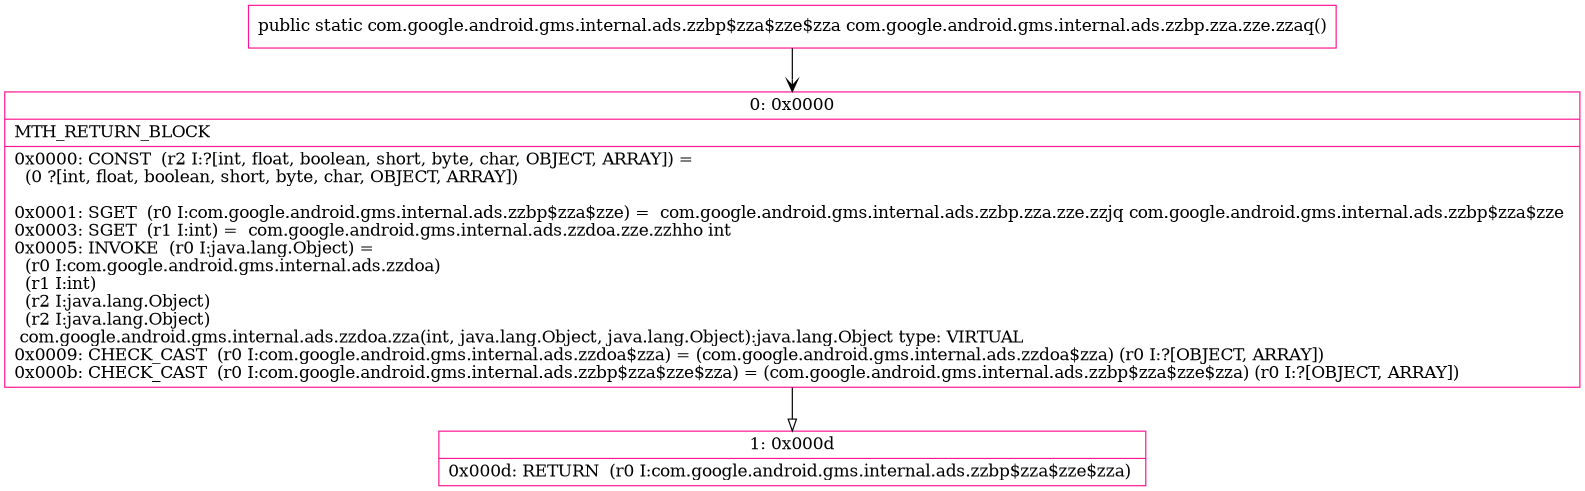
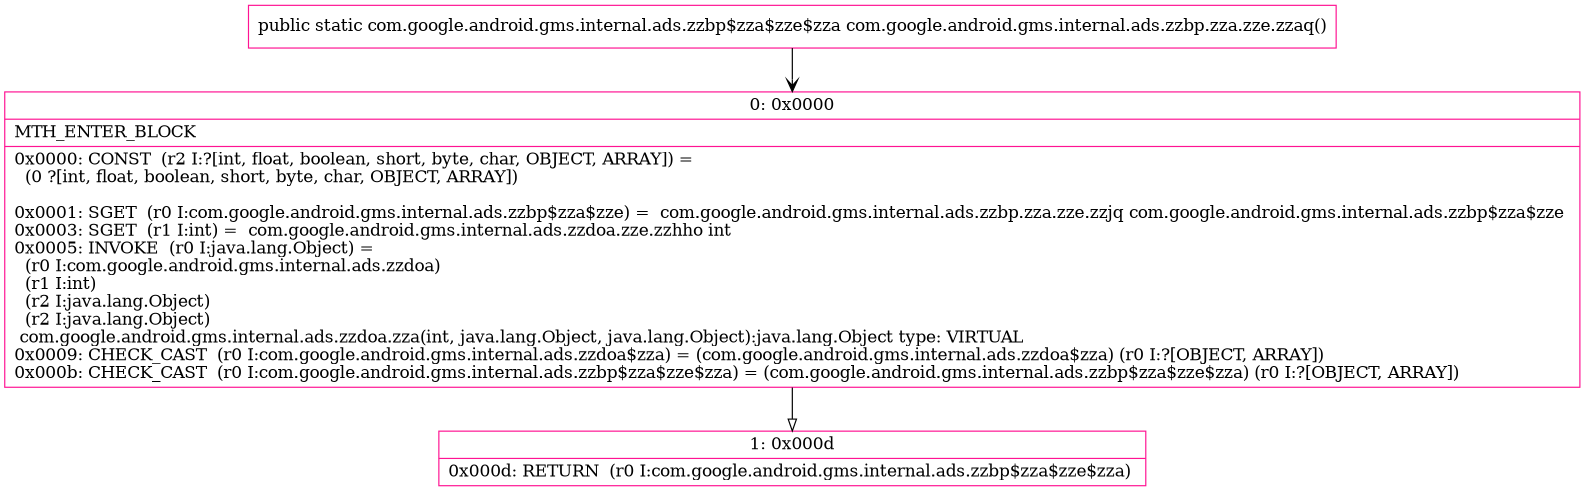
node "0: 0x0000": text "MTH_RETURN_BLOCK" -> "MTH_ENTER_BLOCK"
